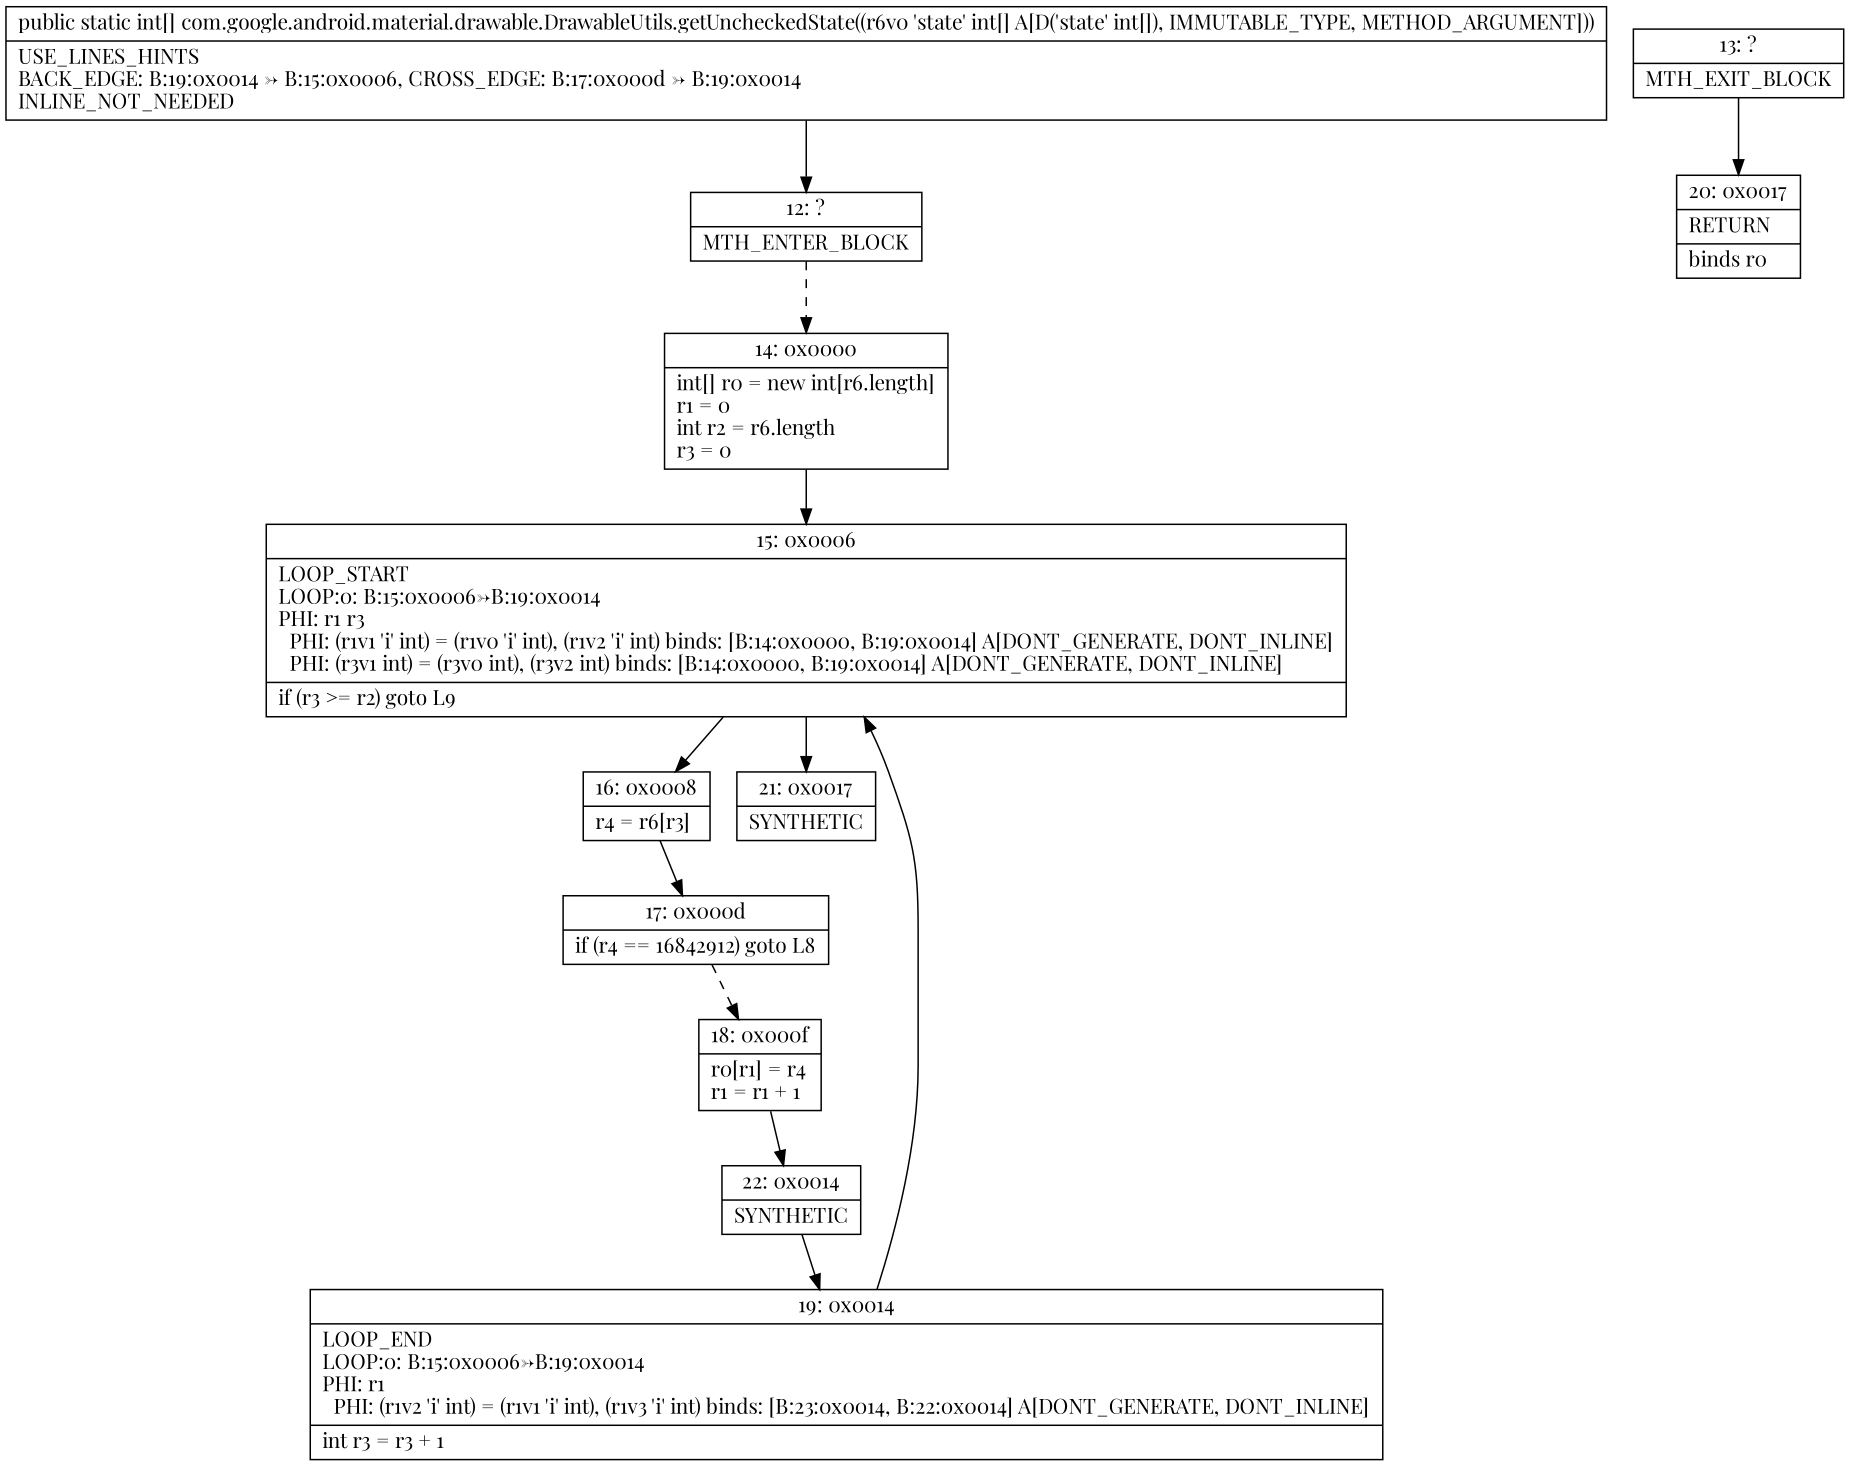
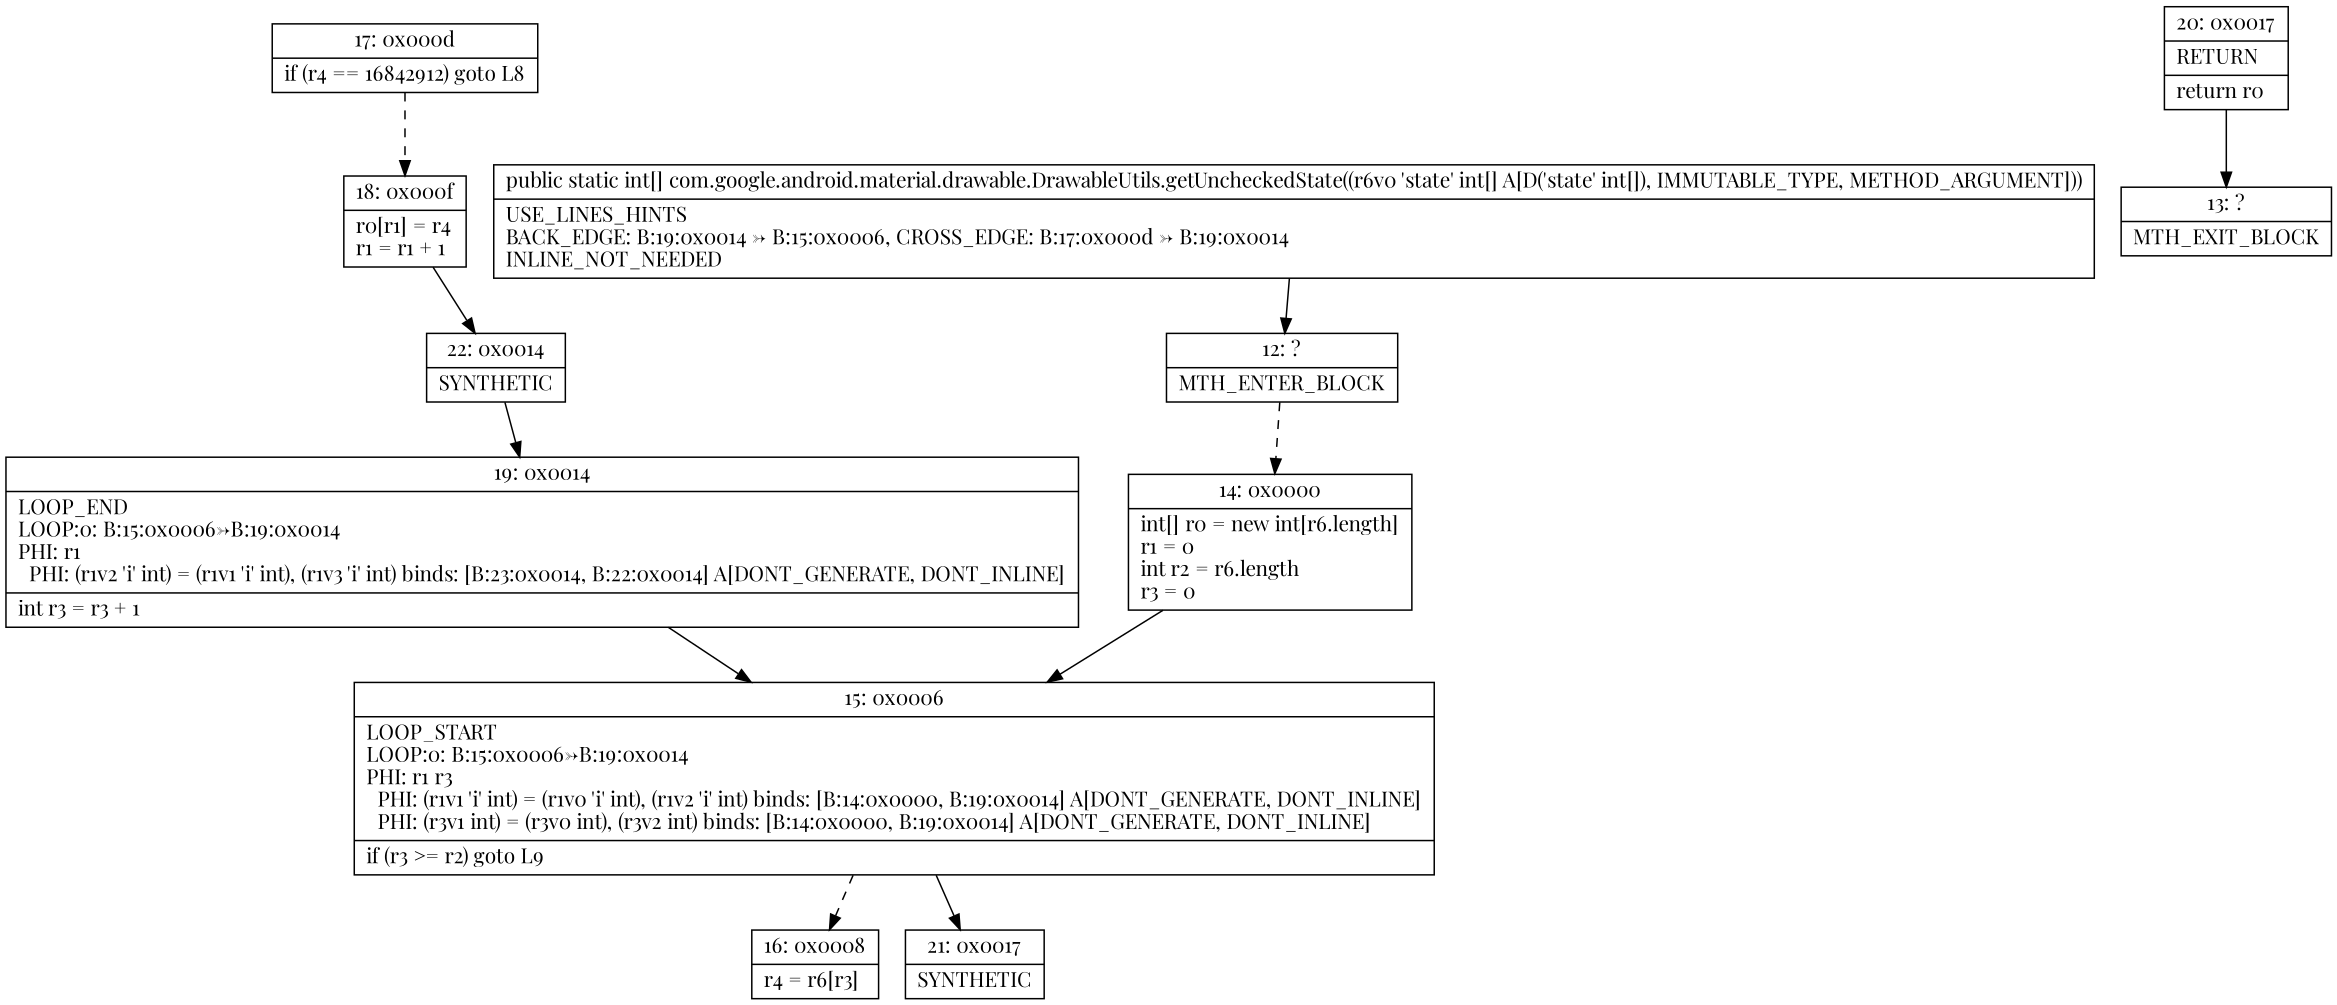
edge "13: ?" -> "20: 0x0017": reversed
node "20: 0x0017": text "binds r0" -> "return r0"
edge "15: 0x0006" -> "16: 0x0008": style solid -> dashed
edge "16: 0x0008" -> "17: 0x000d": removed
